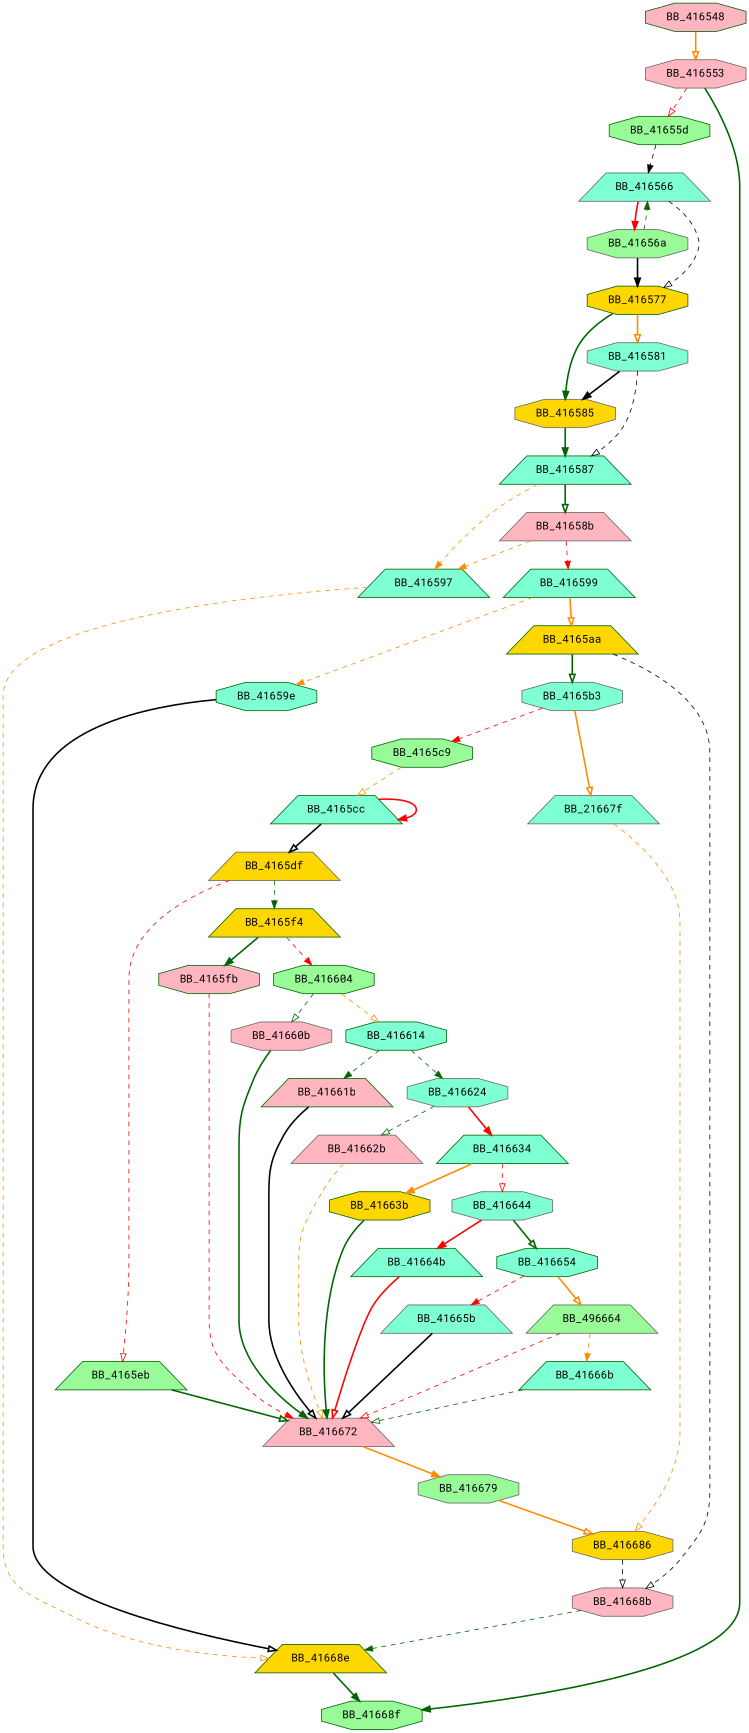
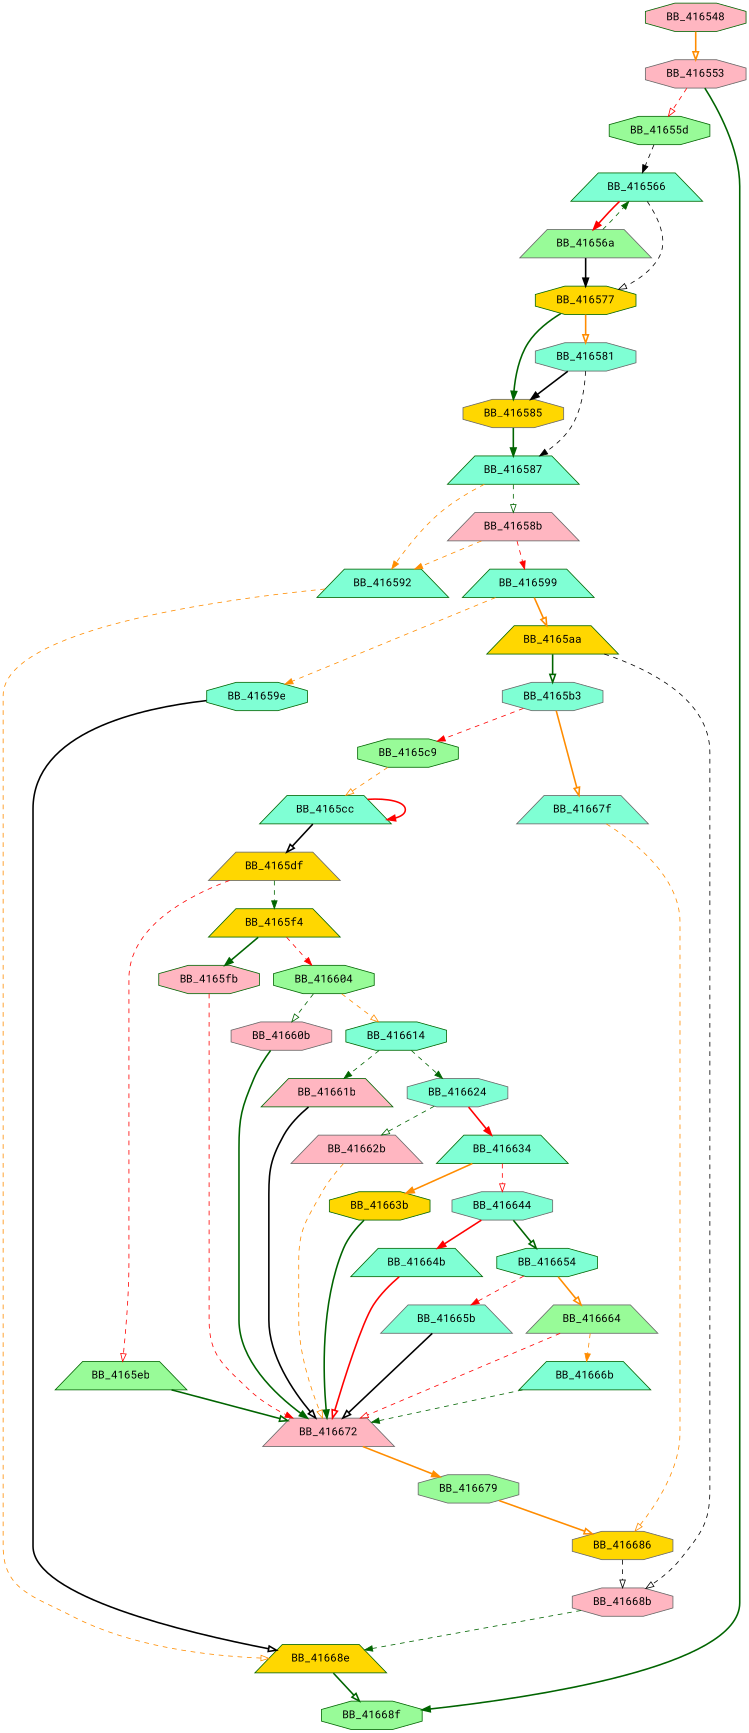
node "BB_416566": color gray40 -> darkgreen
node "BB_41656a": shape octagon -> trapezium
edge "BB_416581" -> "BB_416587": arrowhead onormal -> normal
edge "BB_416587" -> "BB_41658b": style bold -> dashed
node "BB_416597": label "BB_416597" -> "BB_416592"
node "BB_21667f": label "BB_21667f" -> "BB_41667f"
node "BB_496664": label "BB_496664" -> "BB_416664"
edge "BB_41666b" -> "BB_416672": arrowhead onormal -> normal
edge "BB_41668e" -> "BB_41668f": arrowhead normal -> onormal
